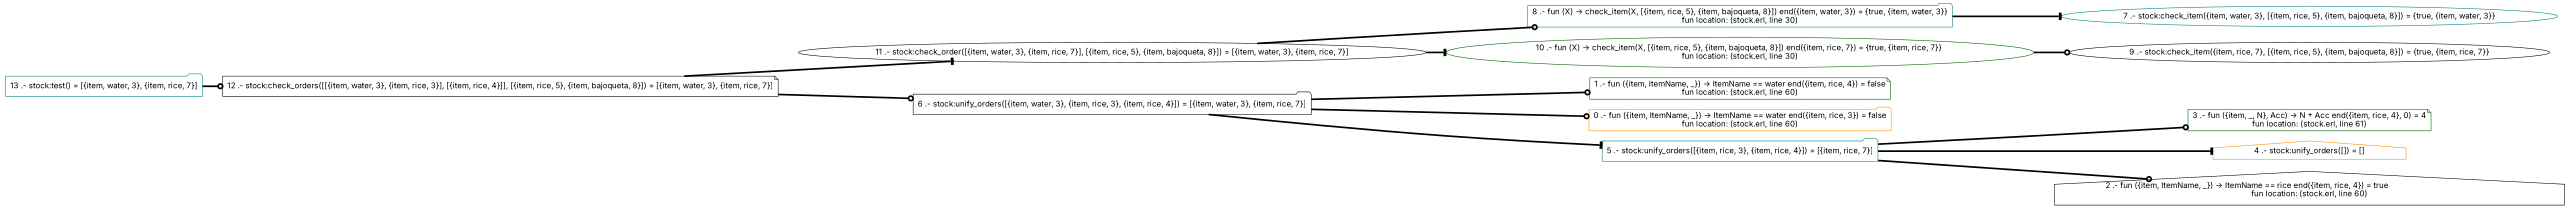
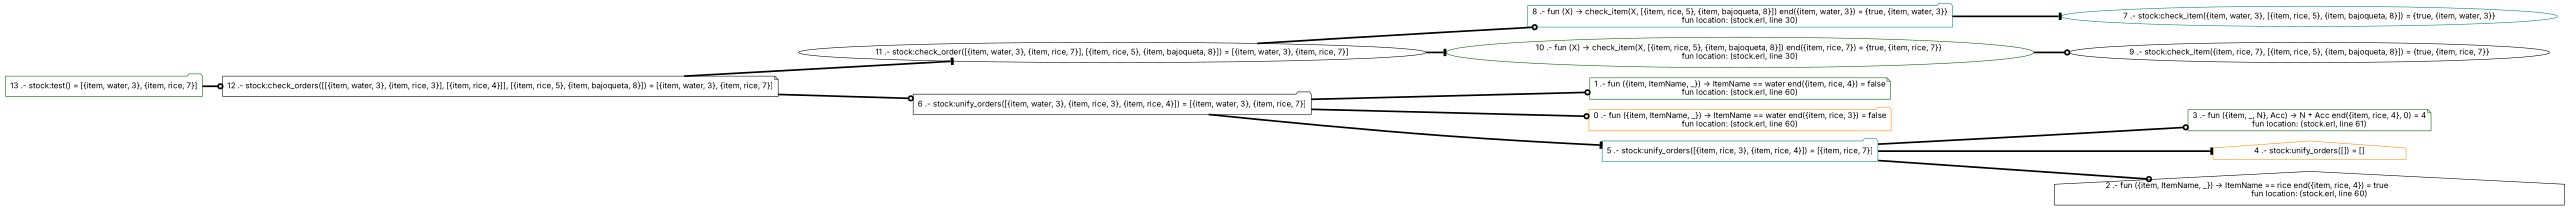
node "13 .- stock:test() = [{item, water, 3}, {item, rice, 7}]": color teal -> darkgreen
